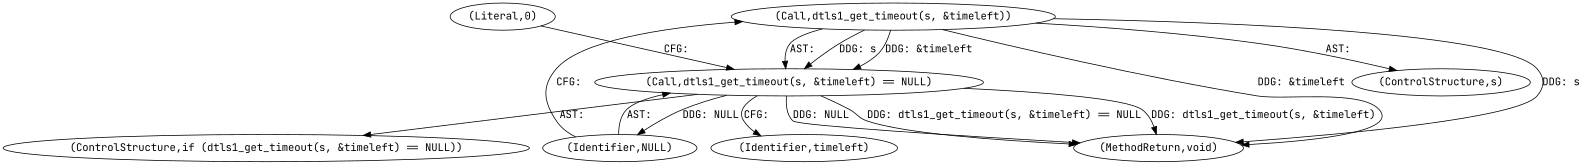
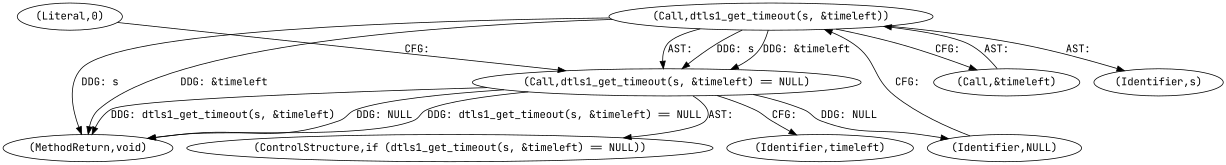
node "(Call,&timeleft)": added
node "(ControlStructure,s)": label "(ControlStructure,s)" -> "(Identifier,s)"
edge "(Identifier,NULL)" -> "(Call,dtls1_get_timeout(s, &timeleft) == NULL)": removed, label "AST:"
